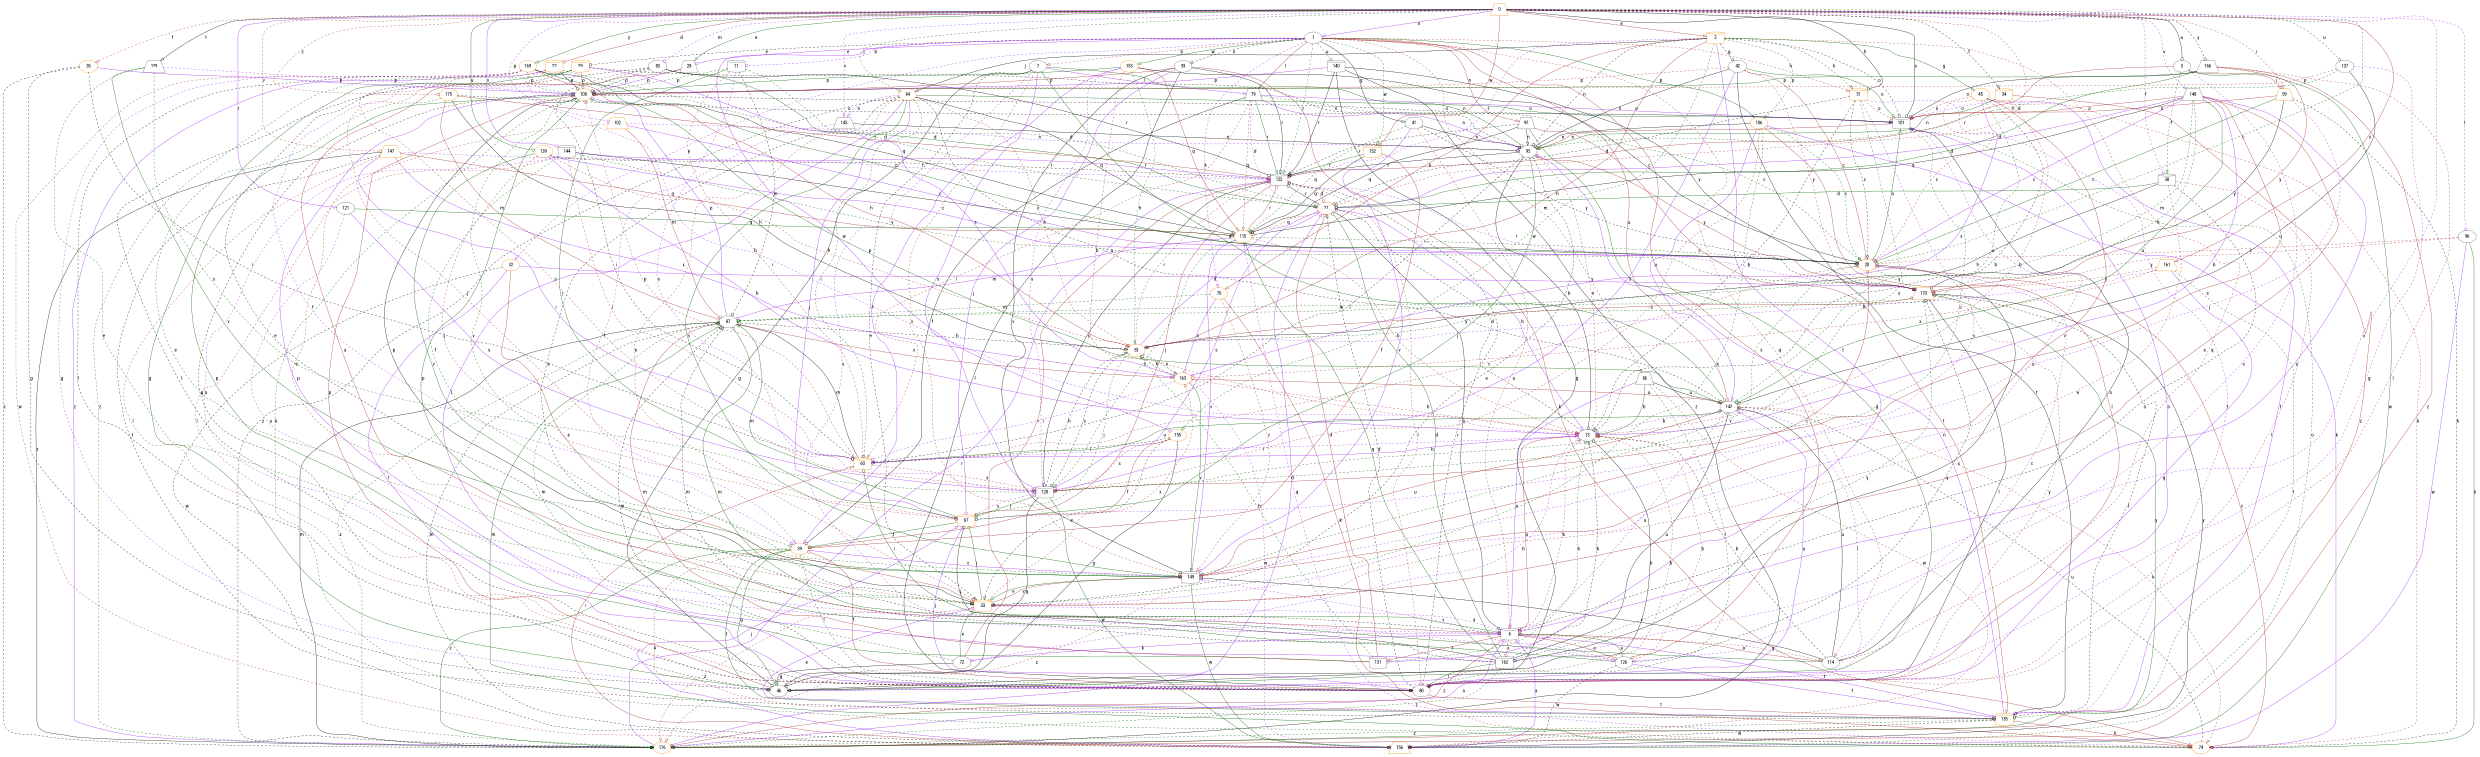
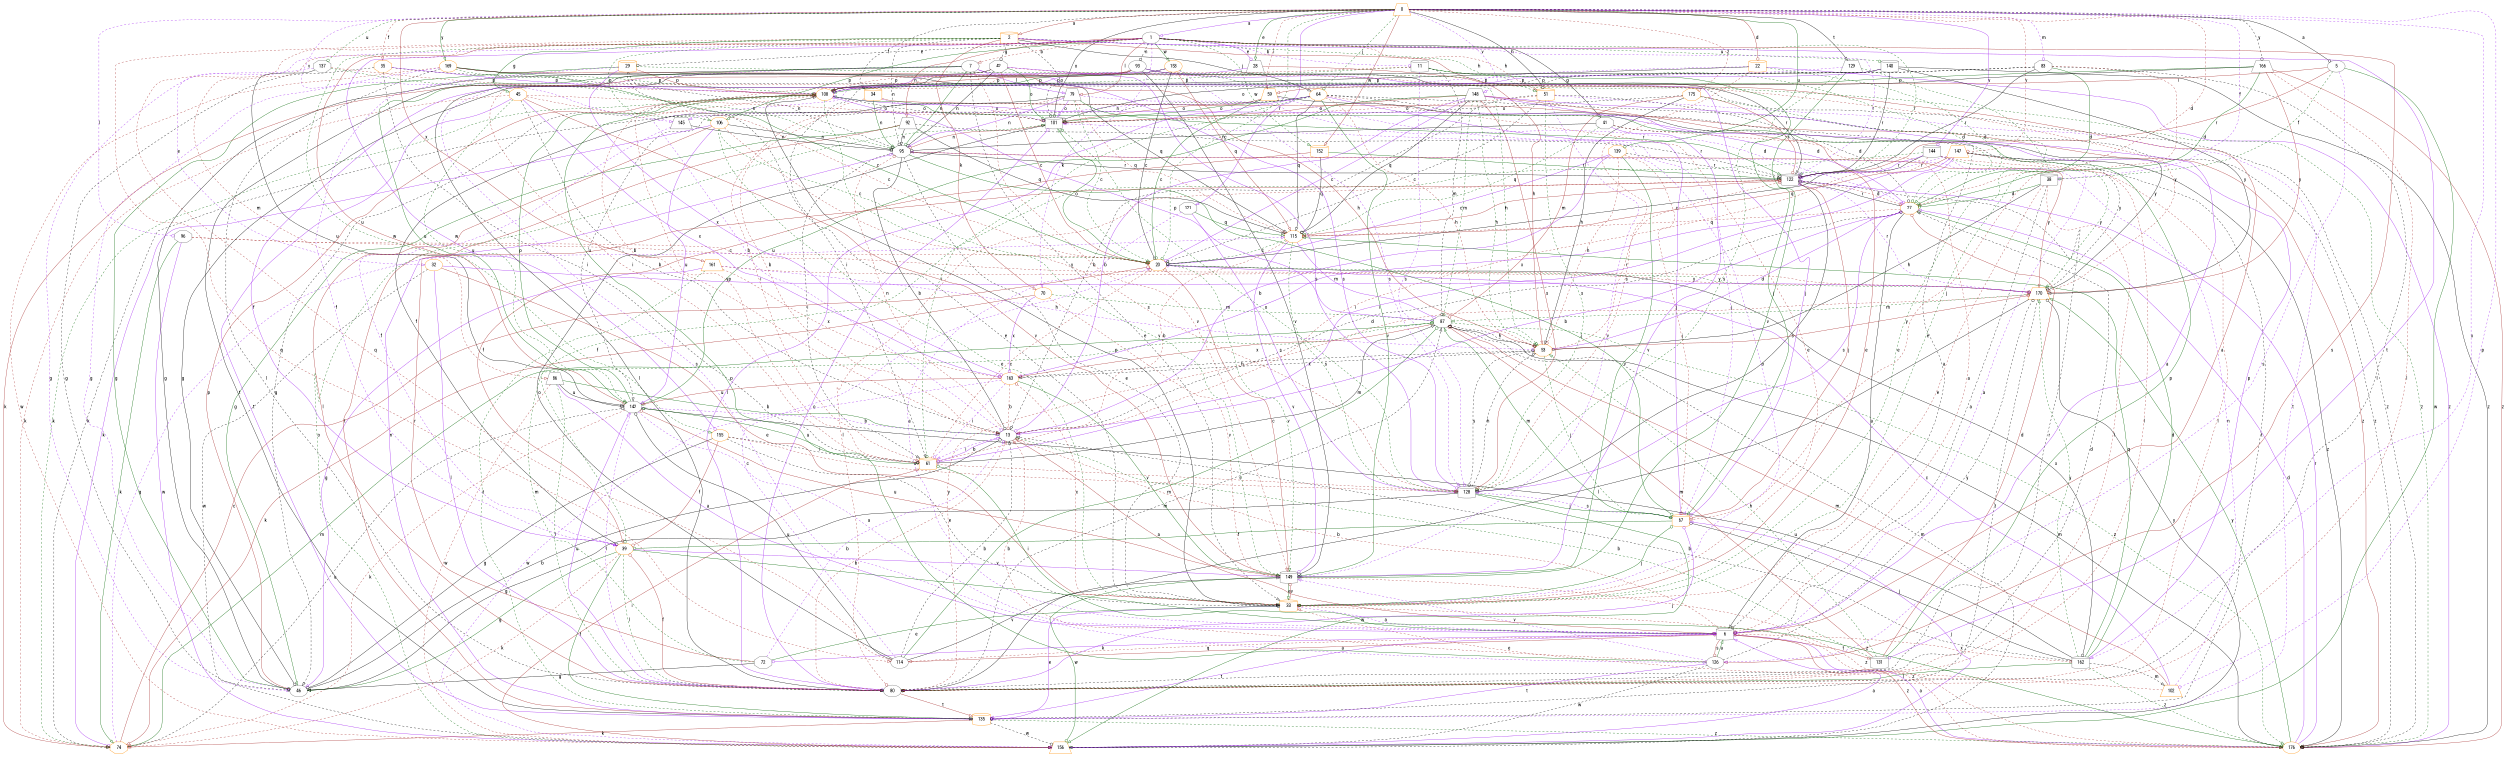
edge "1" -> "114": arrowhead onormal -> odot
node "60": label "60" -> "61"
edge "162" -> "87": now "162" -> "102"
